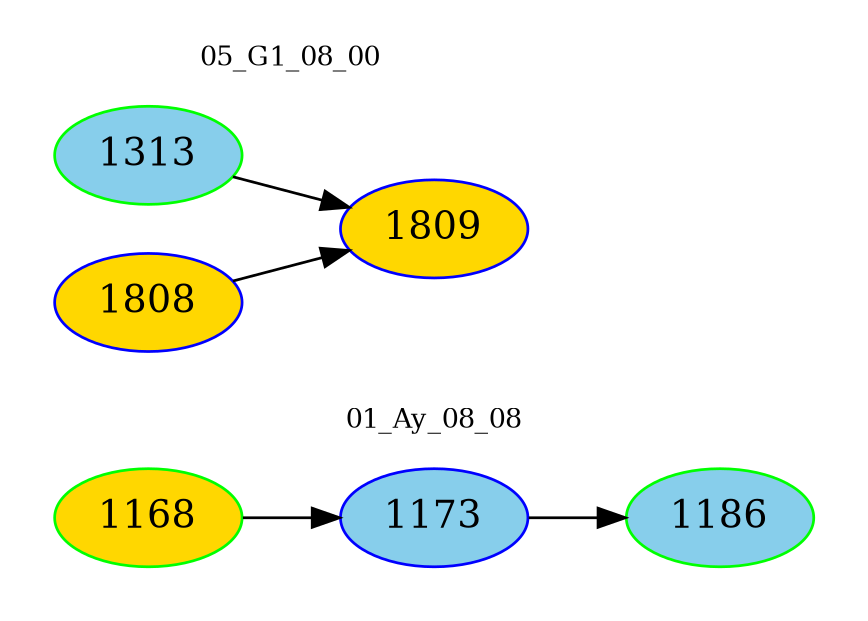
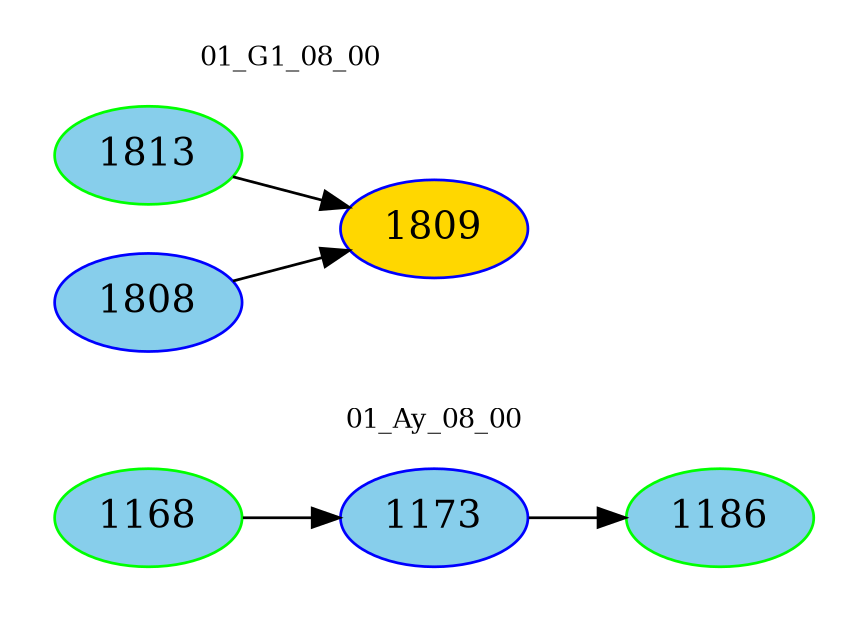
cluster "05_G1_08_00": label "05_G1_08_00" -> "01_G1_08_00"
node "1313": label "1313" -> "1813"
node "1808": fillcolor gold -> skyblue
cluster "01_Ay_08_08": label "01_Ay_08_08" -> "01_Ay_08_00"
node "1168": fillcolor gold -> skyblue
